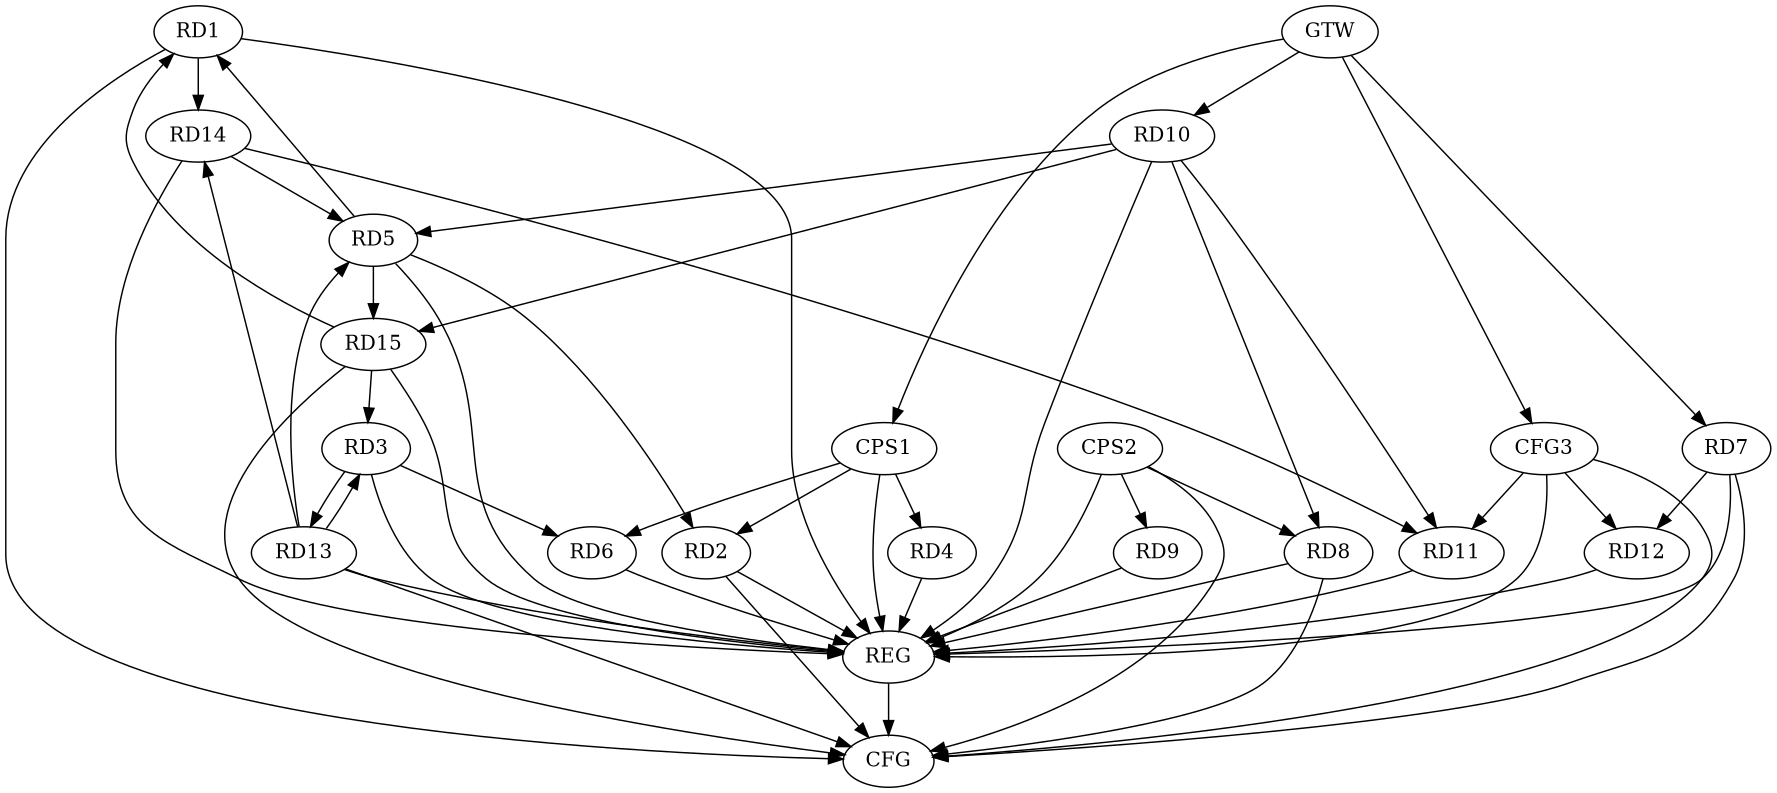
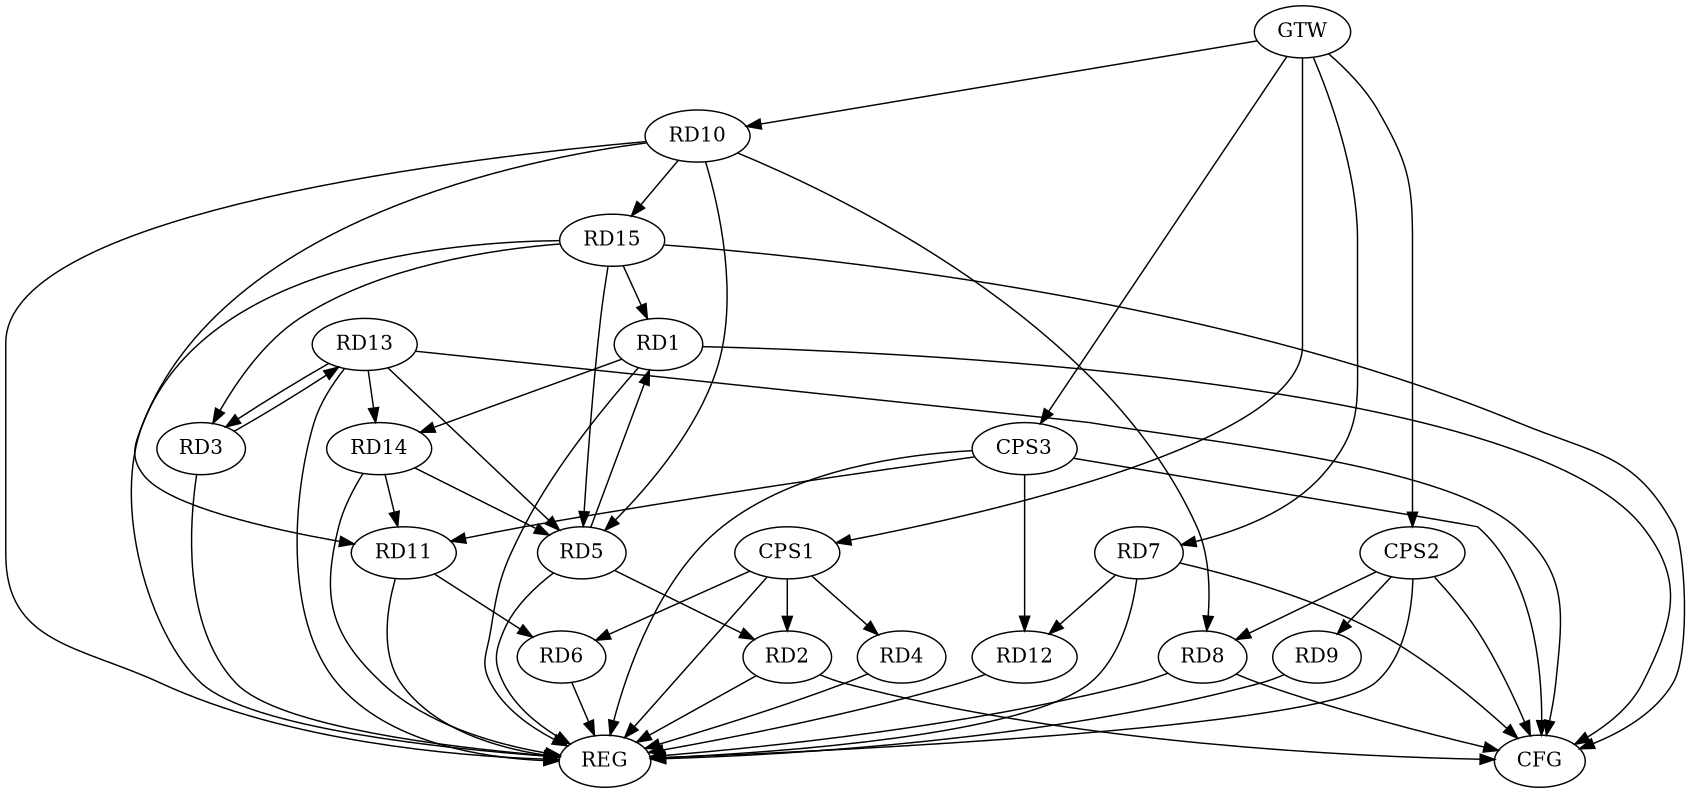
edge "GTW" -> "CPS2": added
edge "RD5" -> "RD15": reversed
node "CFG3": label "CFG3" -> "CPS3"
edge "RD3" -> "RD6": now "RD11" -> "RD6"
edge "REG" -> "CFG": removed
